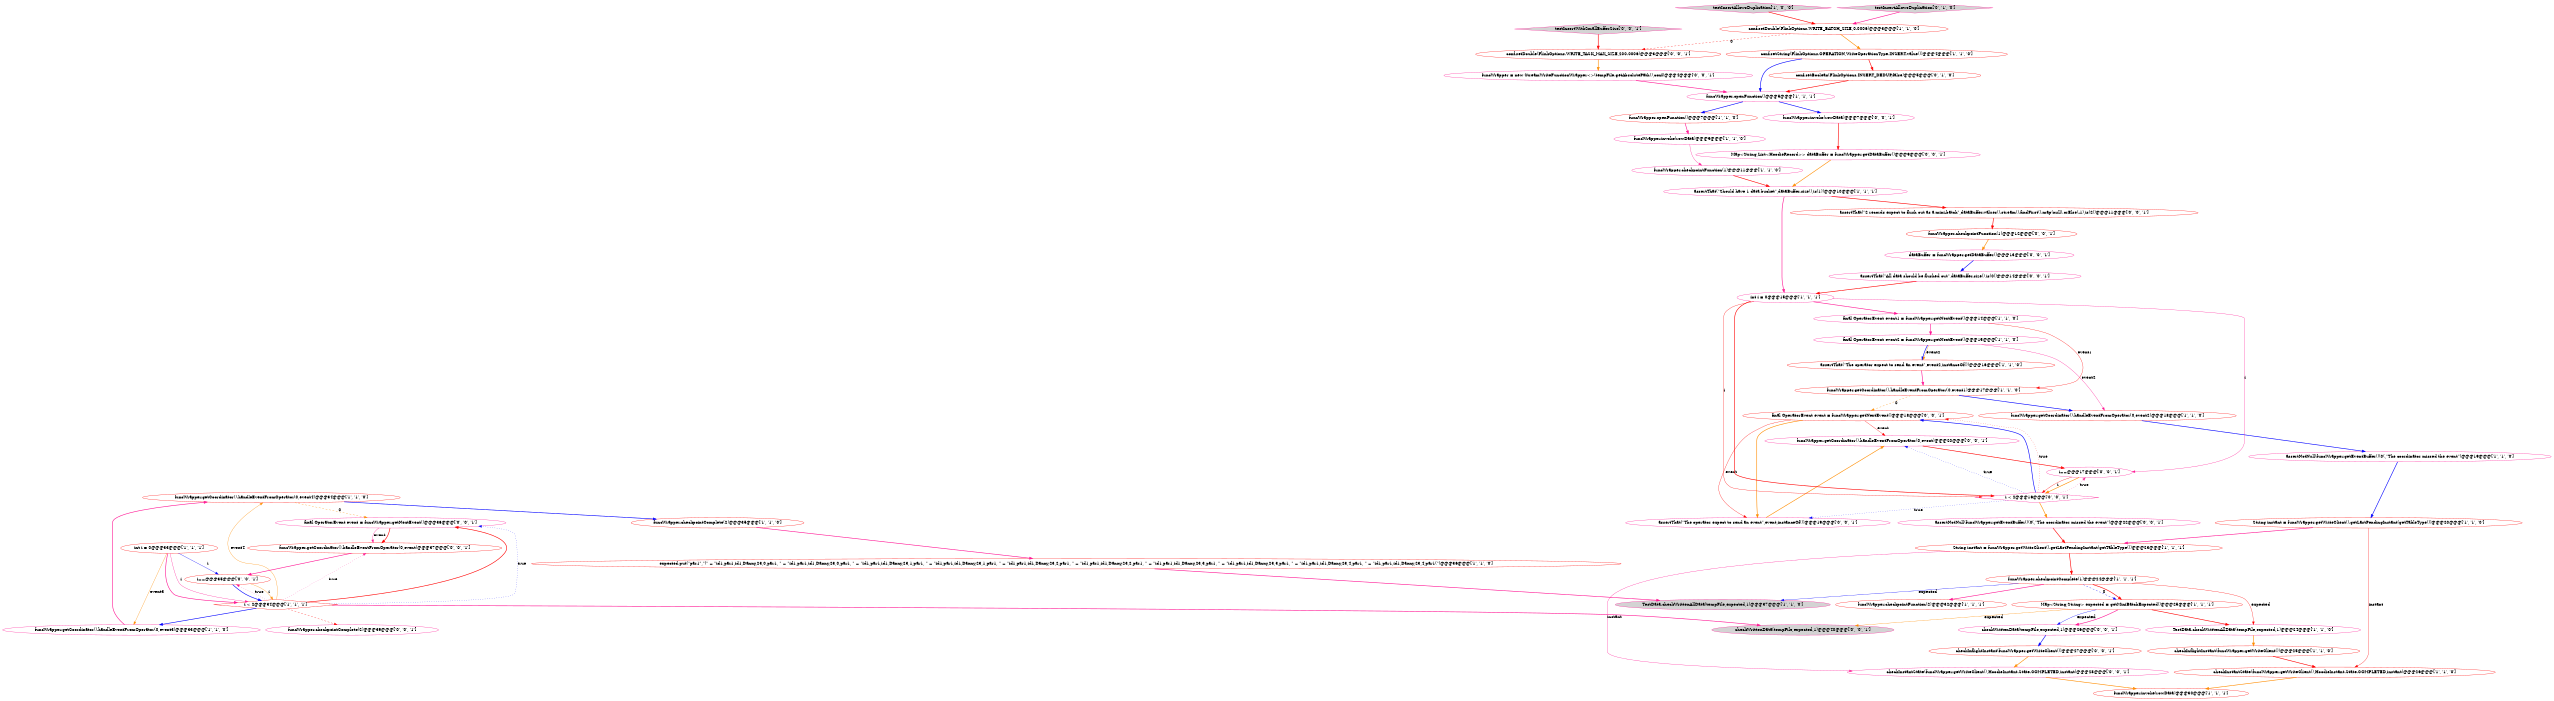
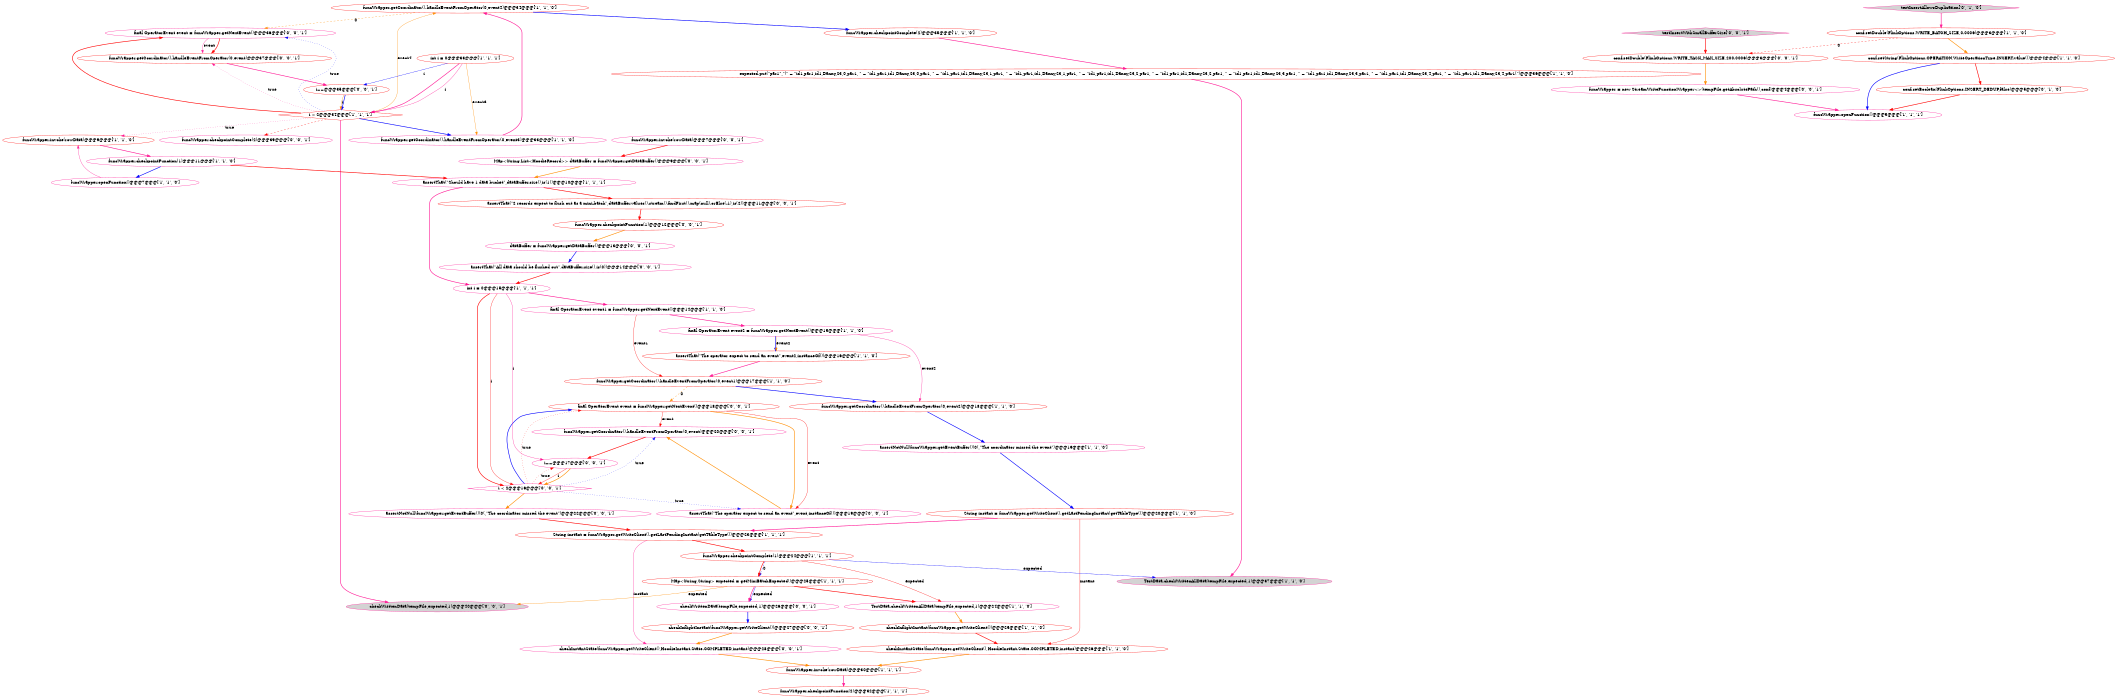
node "testInsertAllowsDuplication['1', '0', '0']": removed
edge "funcWrapper.openFunction()@@@5@@@['1', '1', '1']" -> "funcWrapper.openFunction()@@@7@@@['1', '1', '0']": now "funcWrapper.checkpointFunction(1)@@@11@@@['1', '1', '0']" -> "funcWrapper.openFunction()@@@7@@@['1', '1', '0']"
edge "funcWrapper.openFunction()@@@5@@@['1', '1', '1']" -> "funcWrapper.invoke(rowData)@@@7@@@['0', '0', '1']": removed
node "funcWrapper.openFunction()@@@7@@@['1', '1', '0']": color red -> deeppink
edge "funcWrapper.openFunction()@@@7@@@['1', '1', '0']" -> "funcWrapper.invoke(rowData)@@@9@@@['1', '1', '0']": style bold -> solid
node "funcWrapper.invoke(rowData)@@@9@@@['1', '1', '0']": color deeppink -> red
edge "funcWrapper.invoke(rowData)@@@9@@@['1', '1', '0']" -> "funcWrapper.checkpointFunction(1)@@@11@@@['1', '1', '0']": style solid -> bold
edge "i < 2@@@16@@@['0', '0', '1']" -> "i++@@@17@@@['0', '0', '1']": color deeppink -> red
edge "funcWrapper.checkpointComplete(1)@@@24@@@['1', '1', '1']" -> "funcWrapper.checkpointFunction(2)@@@32@@@['1', '1', '1']": now "funcWrapper.invoke(rowData)@@@30@@@['1', '1', '1']" -> "funcWrapper.checkpointFunction(2)@@@32@@@['1', '1', '1']"
edge "i < 2@@@34@@@['1', '1', '1']" -> "i++@@@35@@@['0', '0', '1']": now "i < 2@@@34@@@['1', '1', '1']" -> "funcWrapper.invoke(rowData)@@@9@@@['1', '1', '0']"
